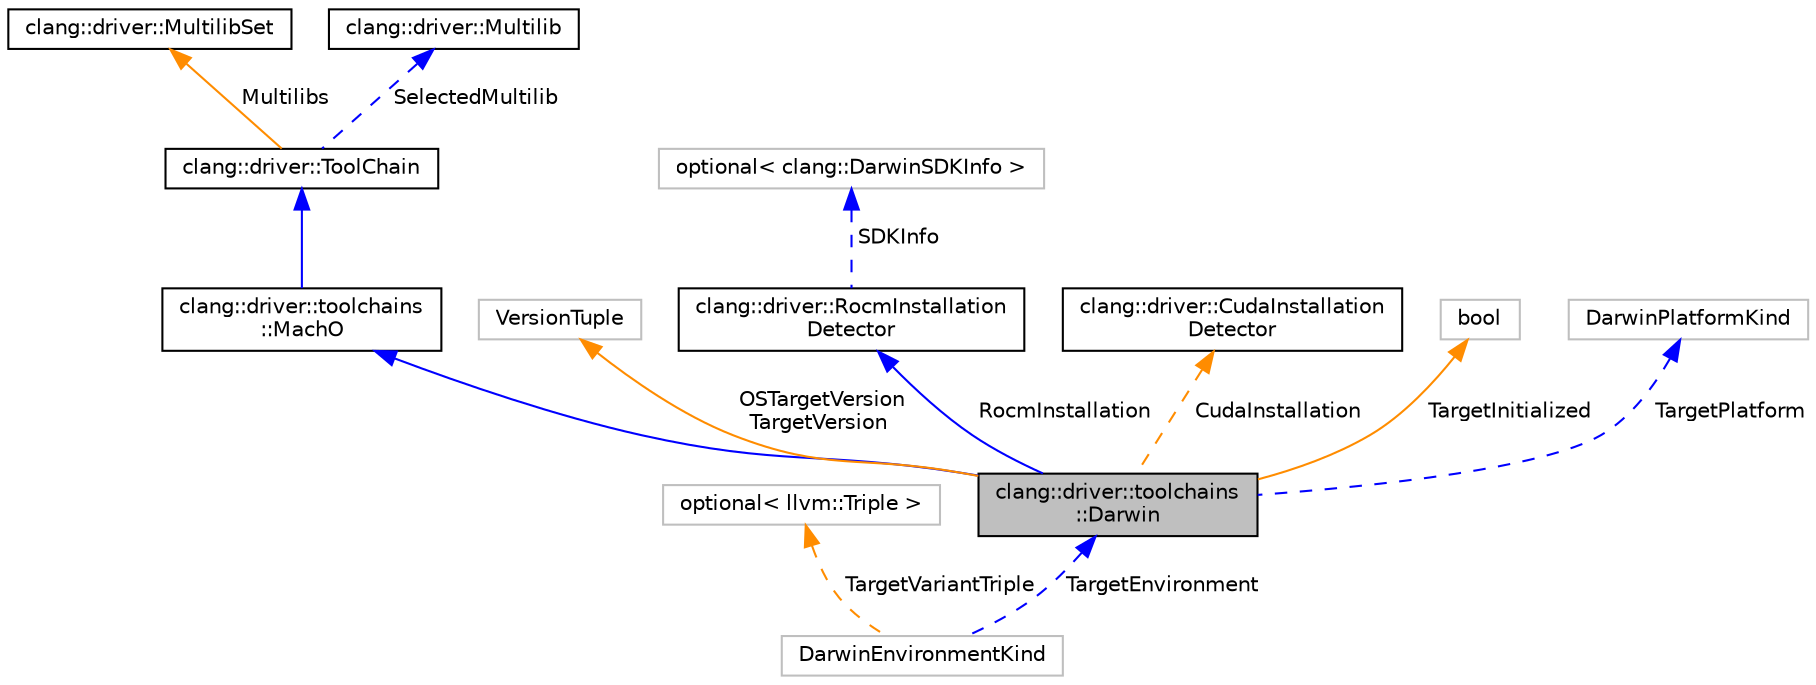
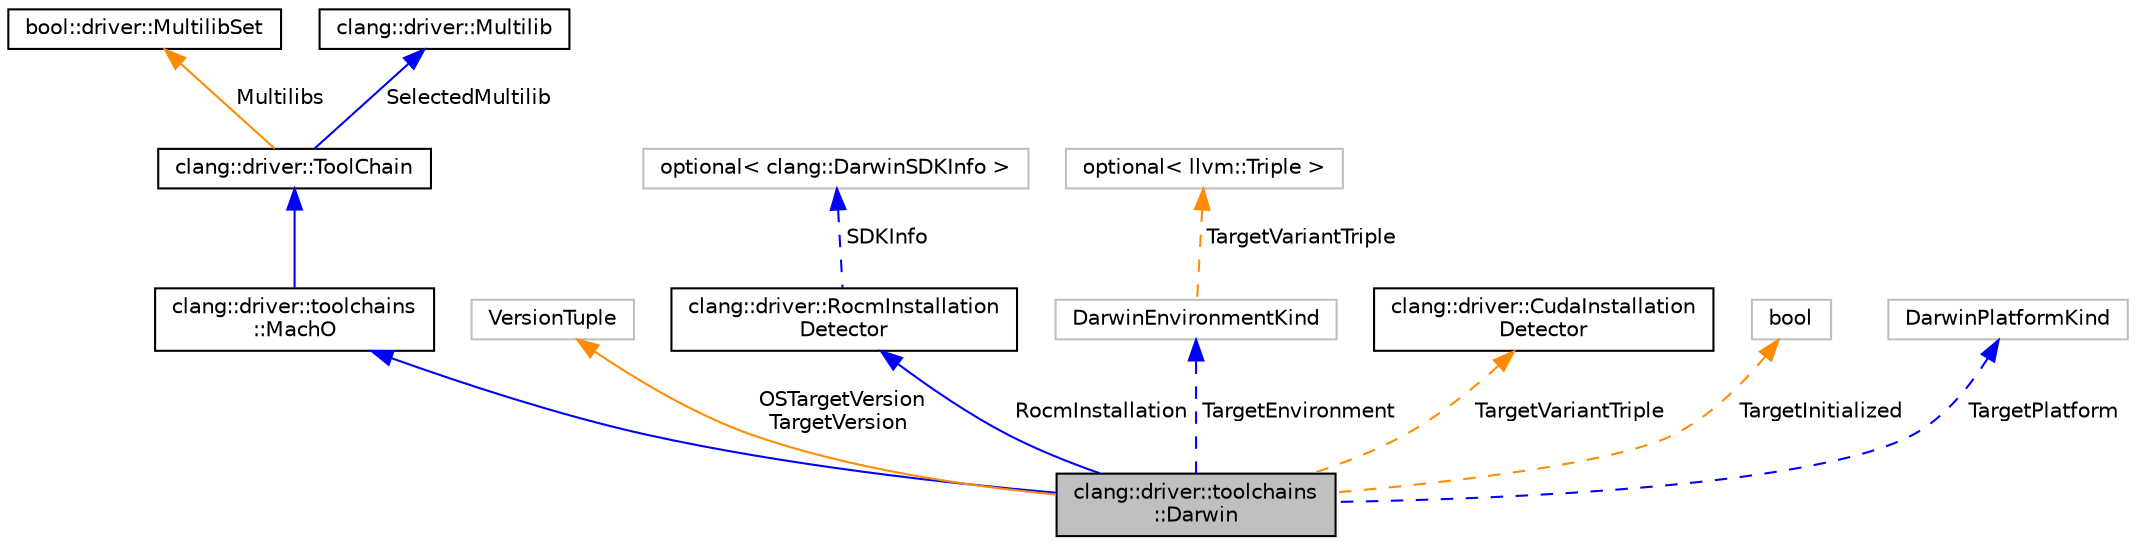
node "clang::driver::MultilibSet": label "clang::driver::MultilibSet" -> "bool::driver::MultilibSet"
edge "clang::driver::ToolChain" -> "clang::driver::Multilib": style dashed -> solid
edge "clang::driver::toolchains ::Darwin" -> "clang::driver::CudaInstallation Detector": label " CudaInstallation" -> " TargetVariantTriple"
edge "clang::driver::toolchains ::Darwin" -> "bool": style solid -> dashed
edge "DarwinEnvironmentKind" -> "clang::driver::toolchains ::Darwin": reversed
